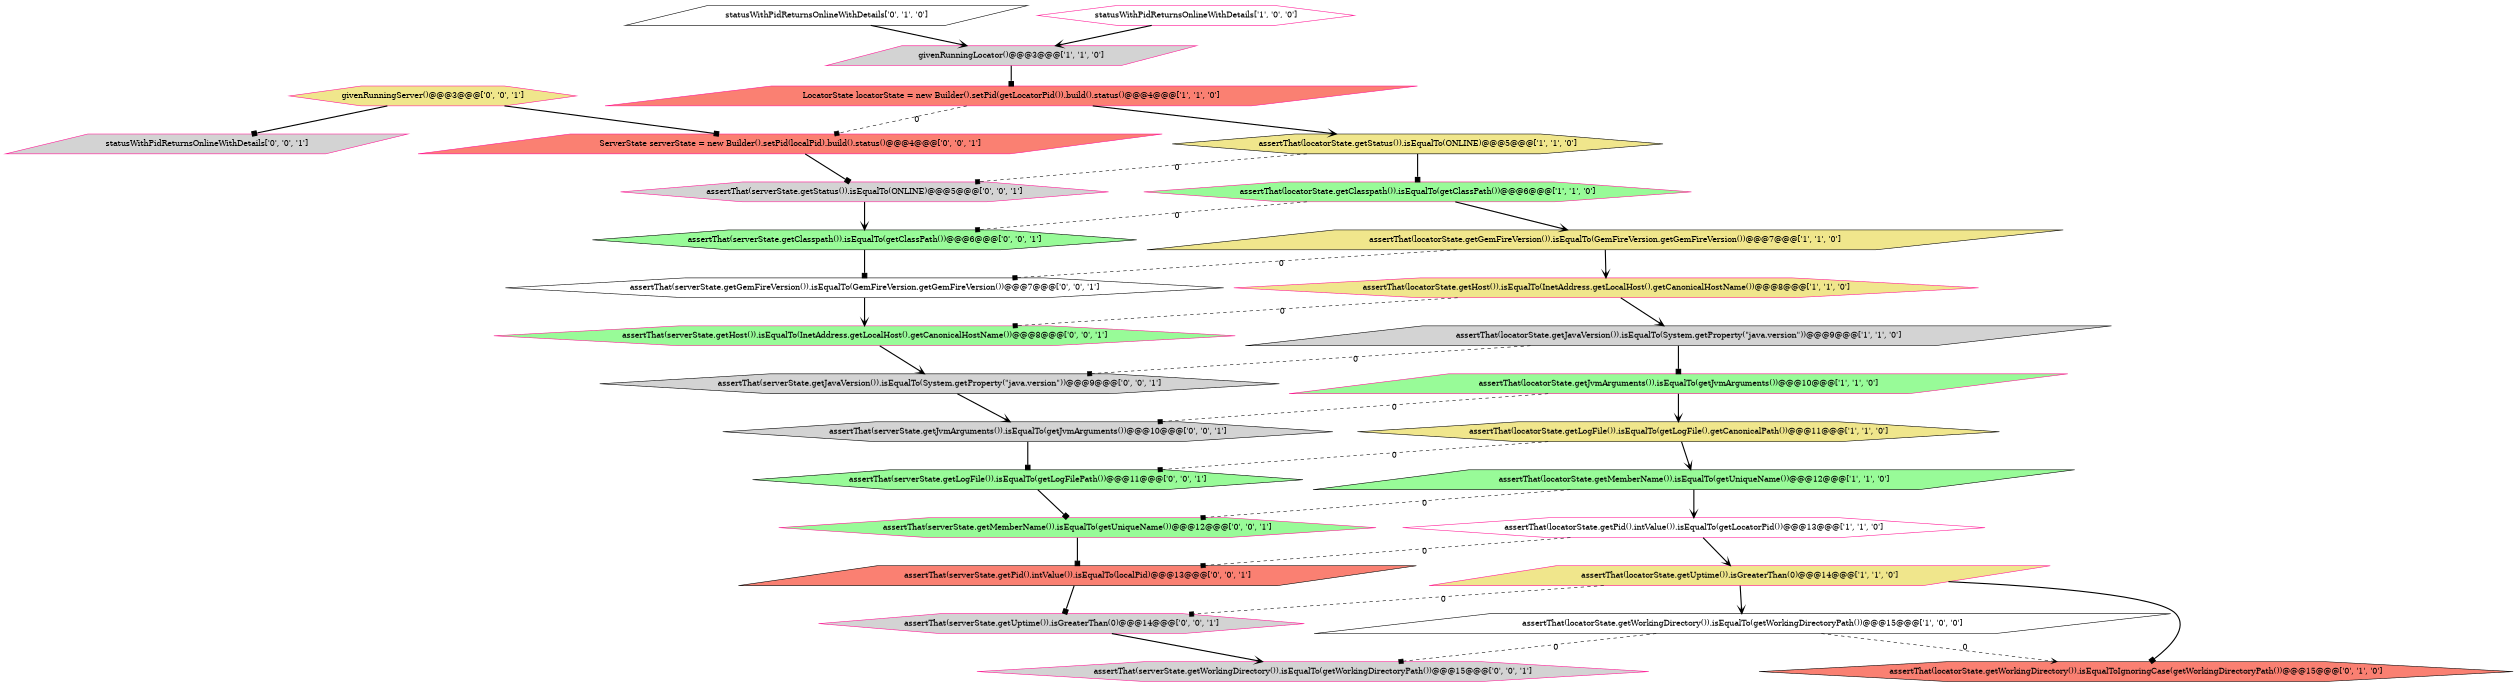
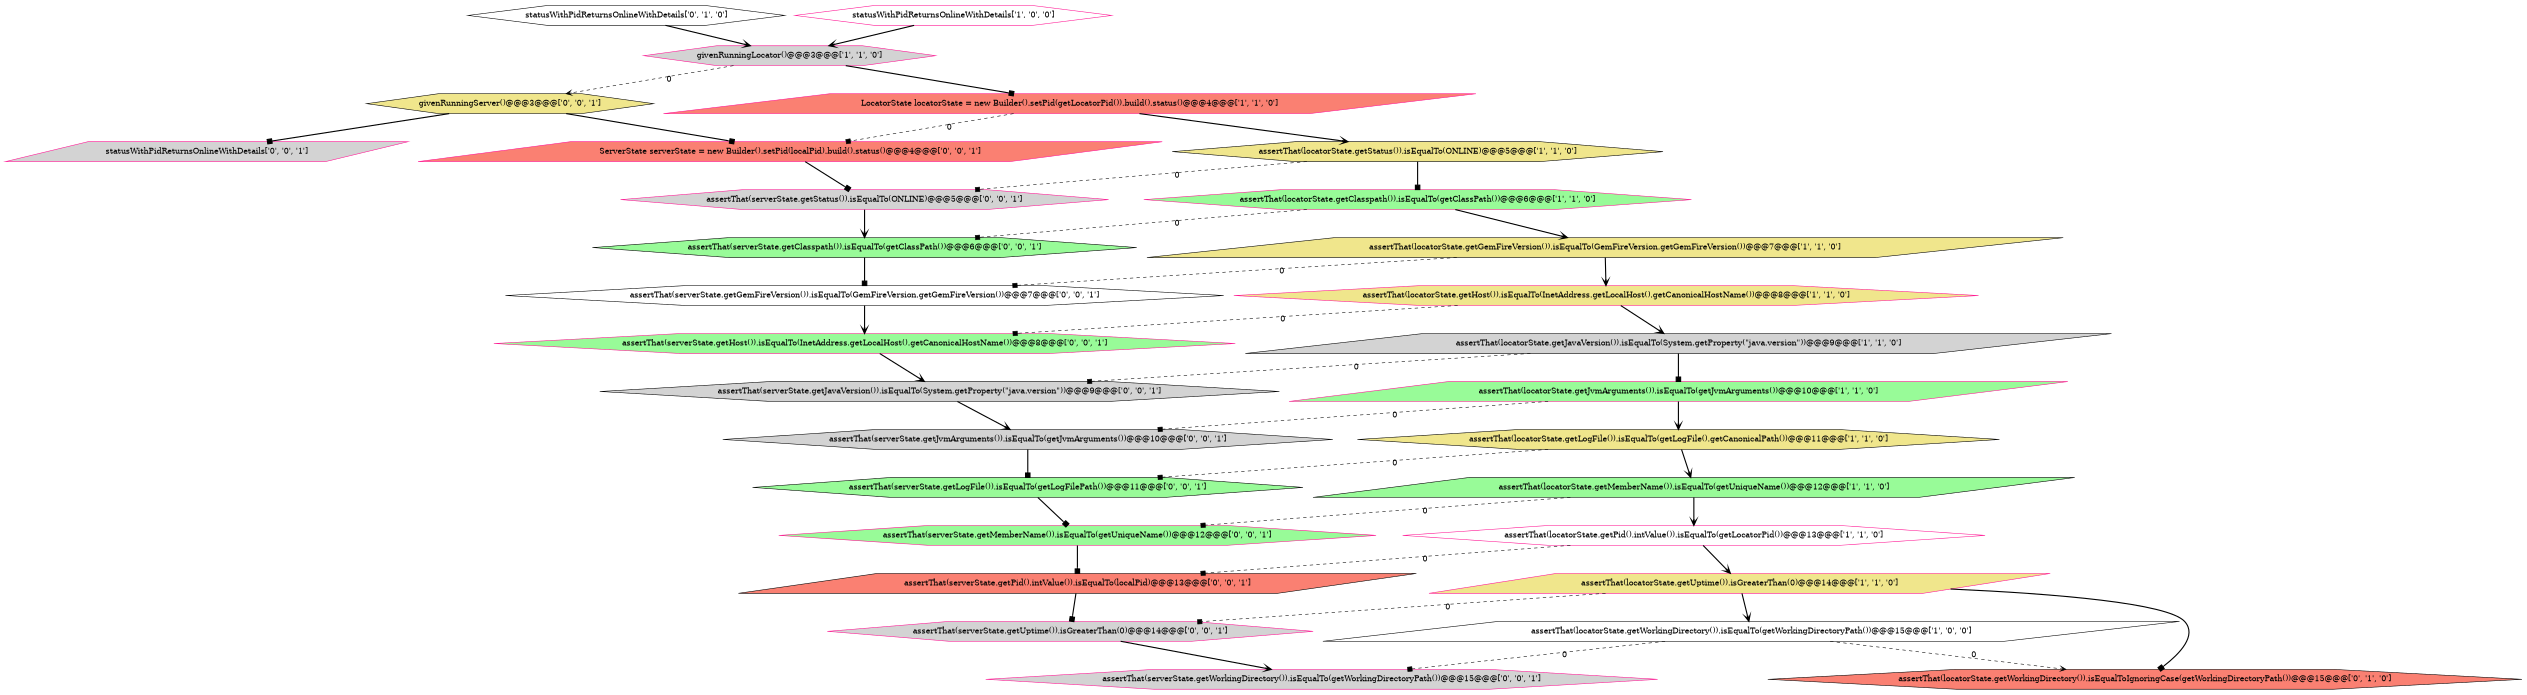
node "statusWithPidReturnsOnlineWithDetails['0', '1', '0']": shape parallelogram -> hexagon
node "givenRunningLocator()@@@3@@@['1', '1', '0']": shape parallelogram -> hexagon
edge "givenRunningLocator()@@@3@@@['1', '1', '0']" -> "givenRunningServer()@@@3@@@['0', '0', '1']": added, label "0"
node "givenRunningServer()@@@3@@@['0', '0', '1']": color deeppink -> black
